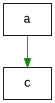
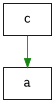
edge "a" -> "c": reversed
